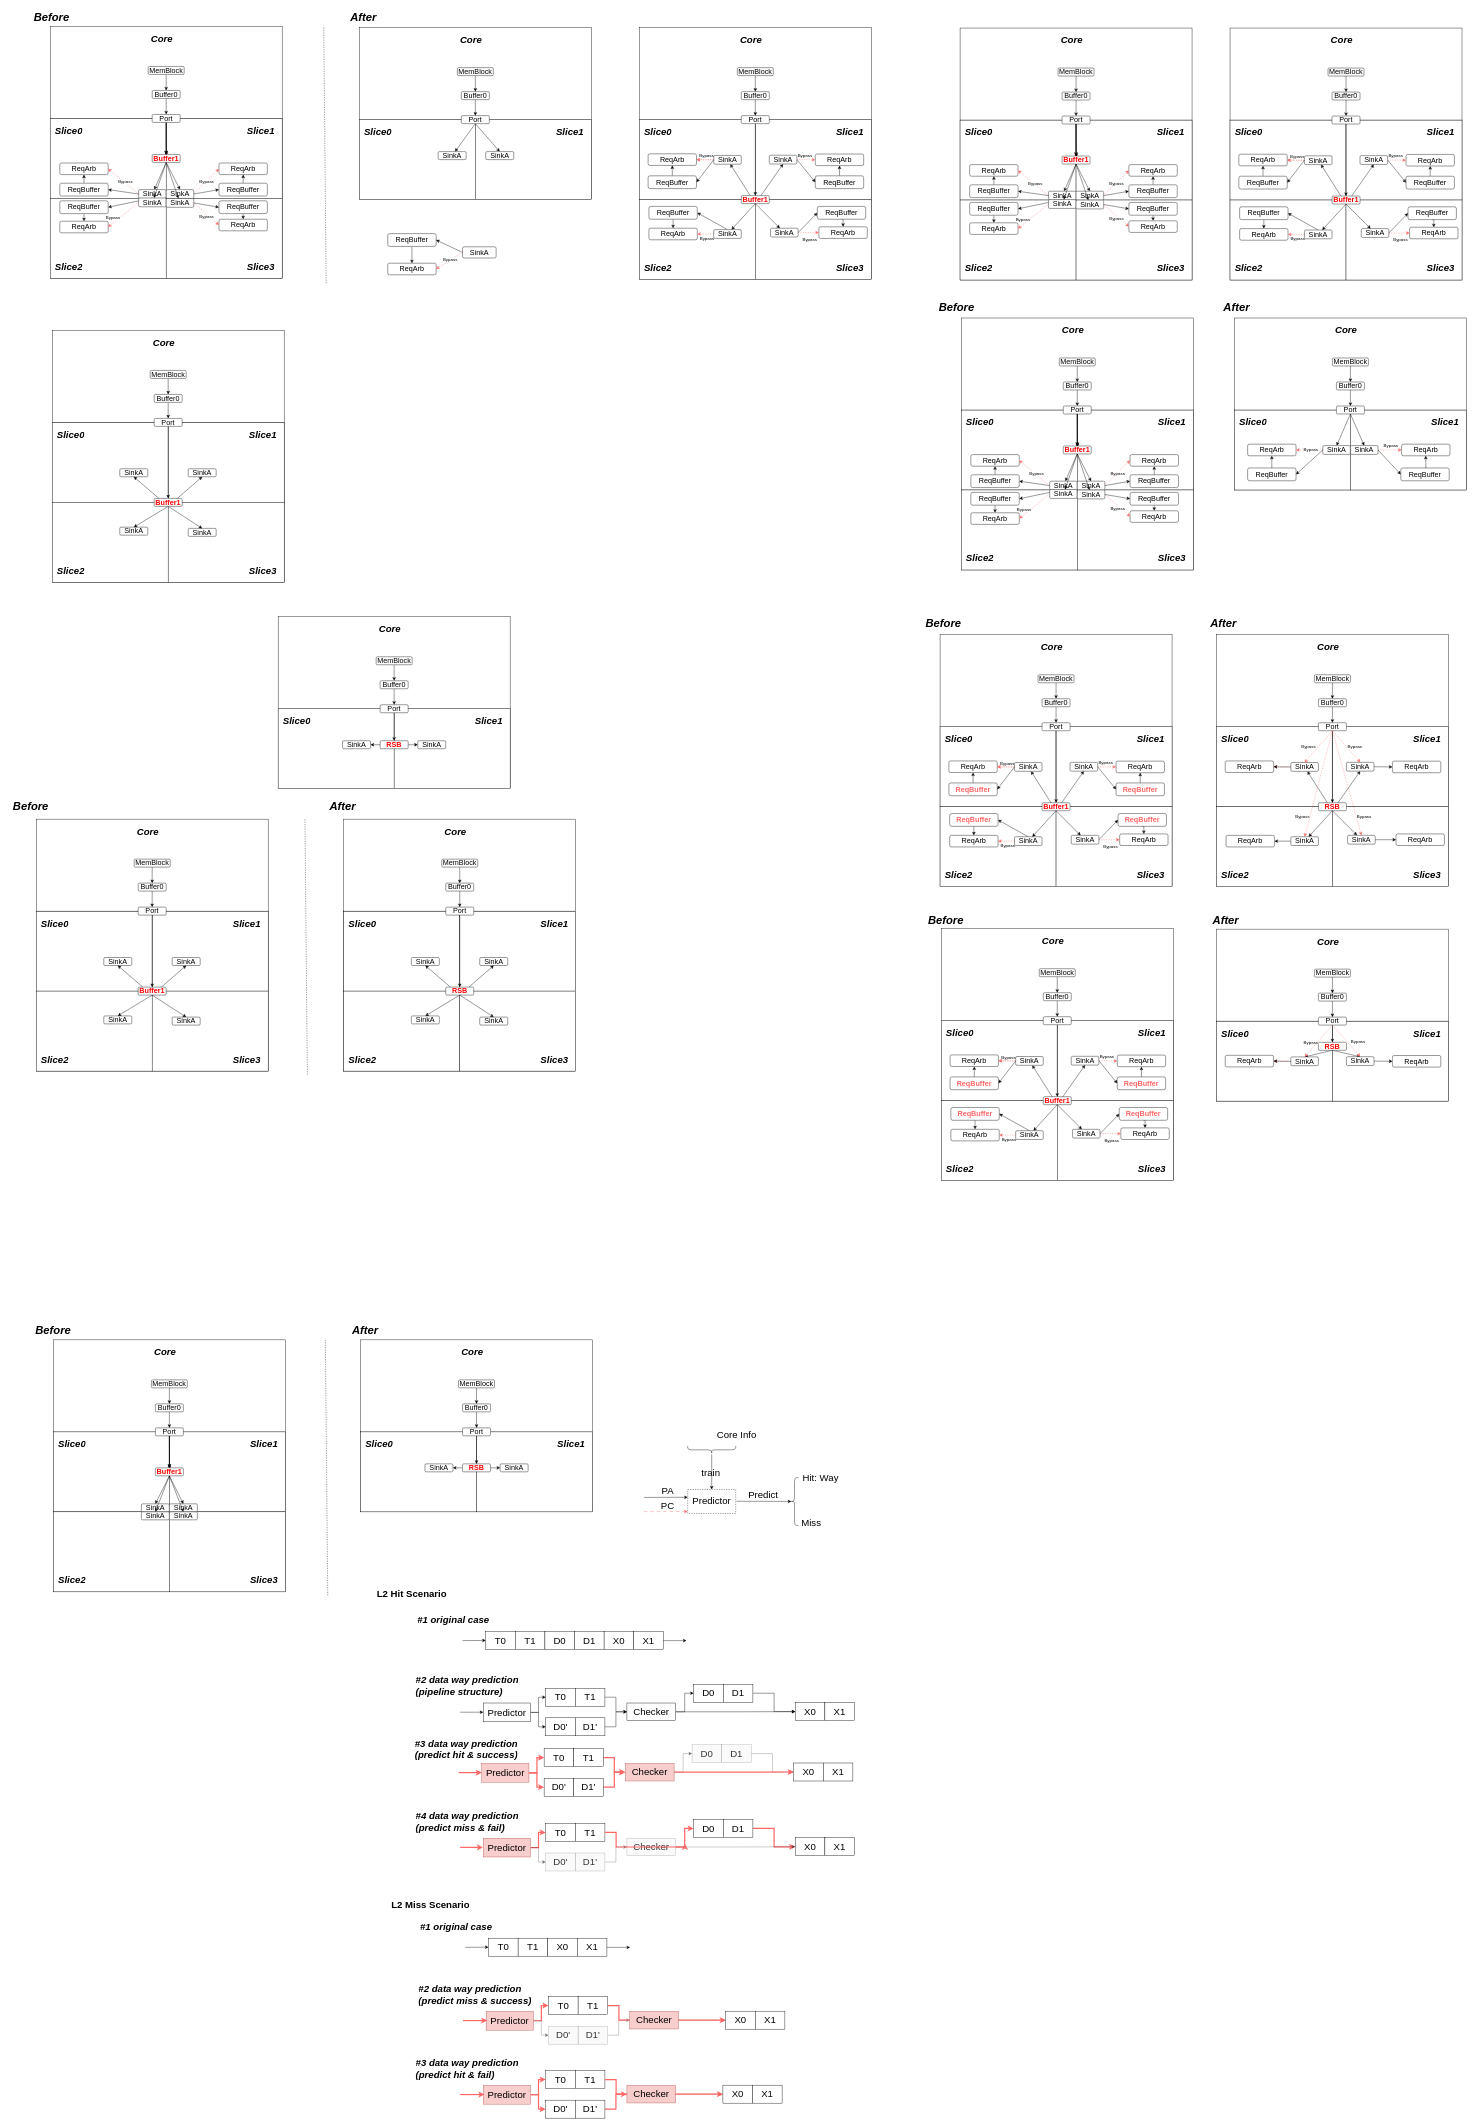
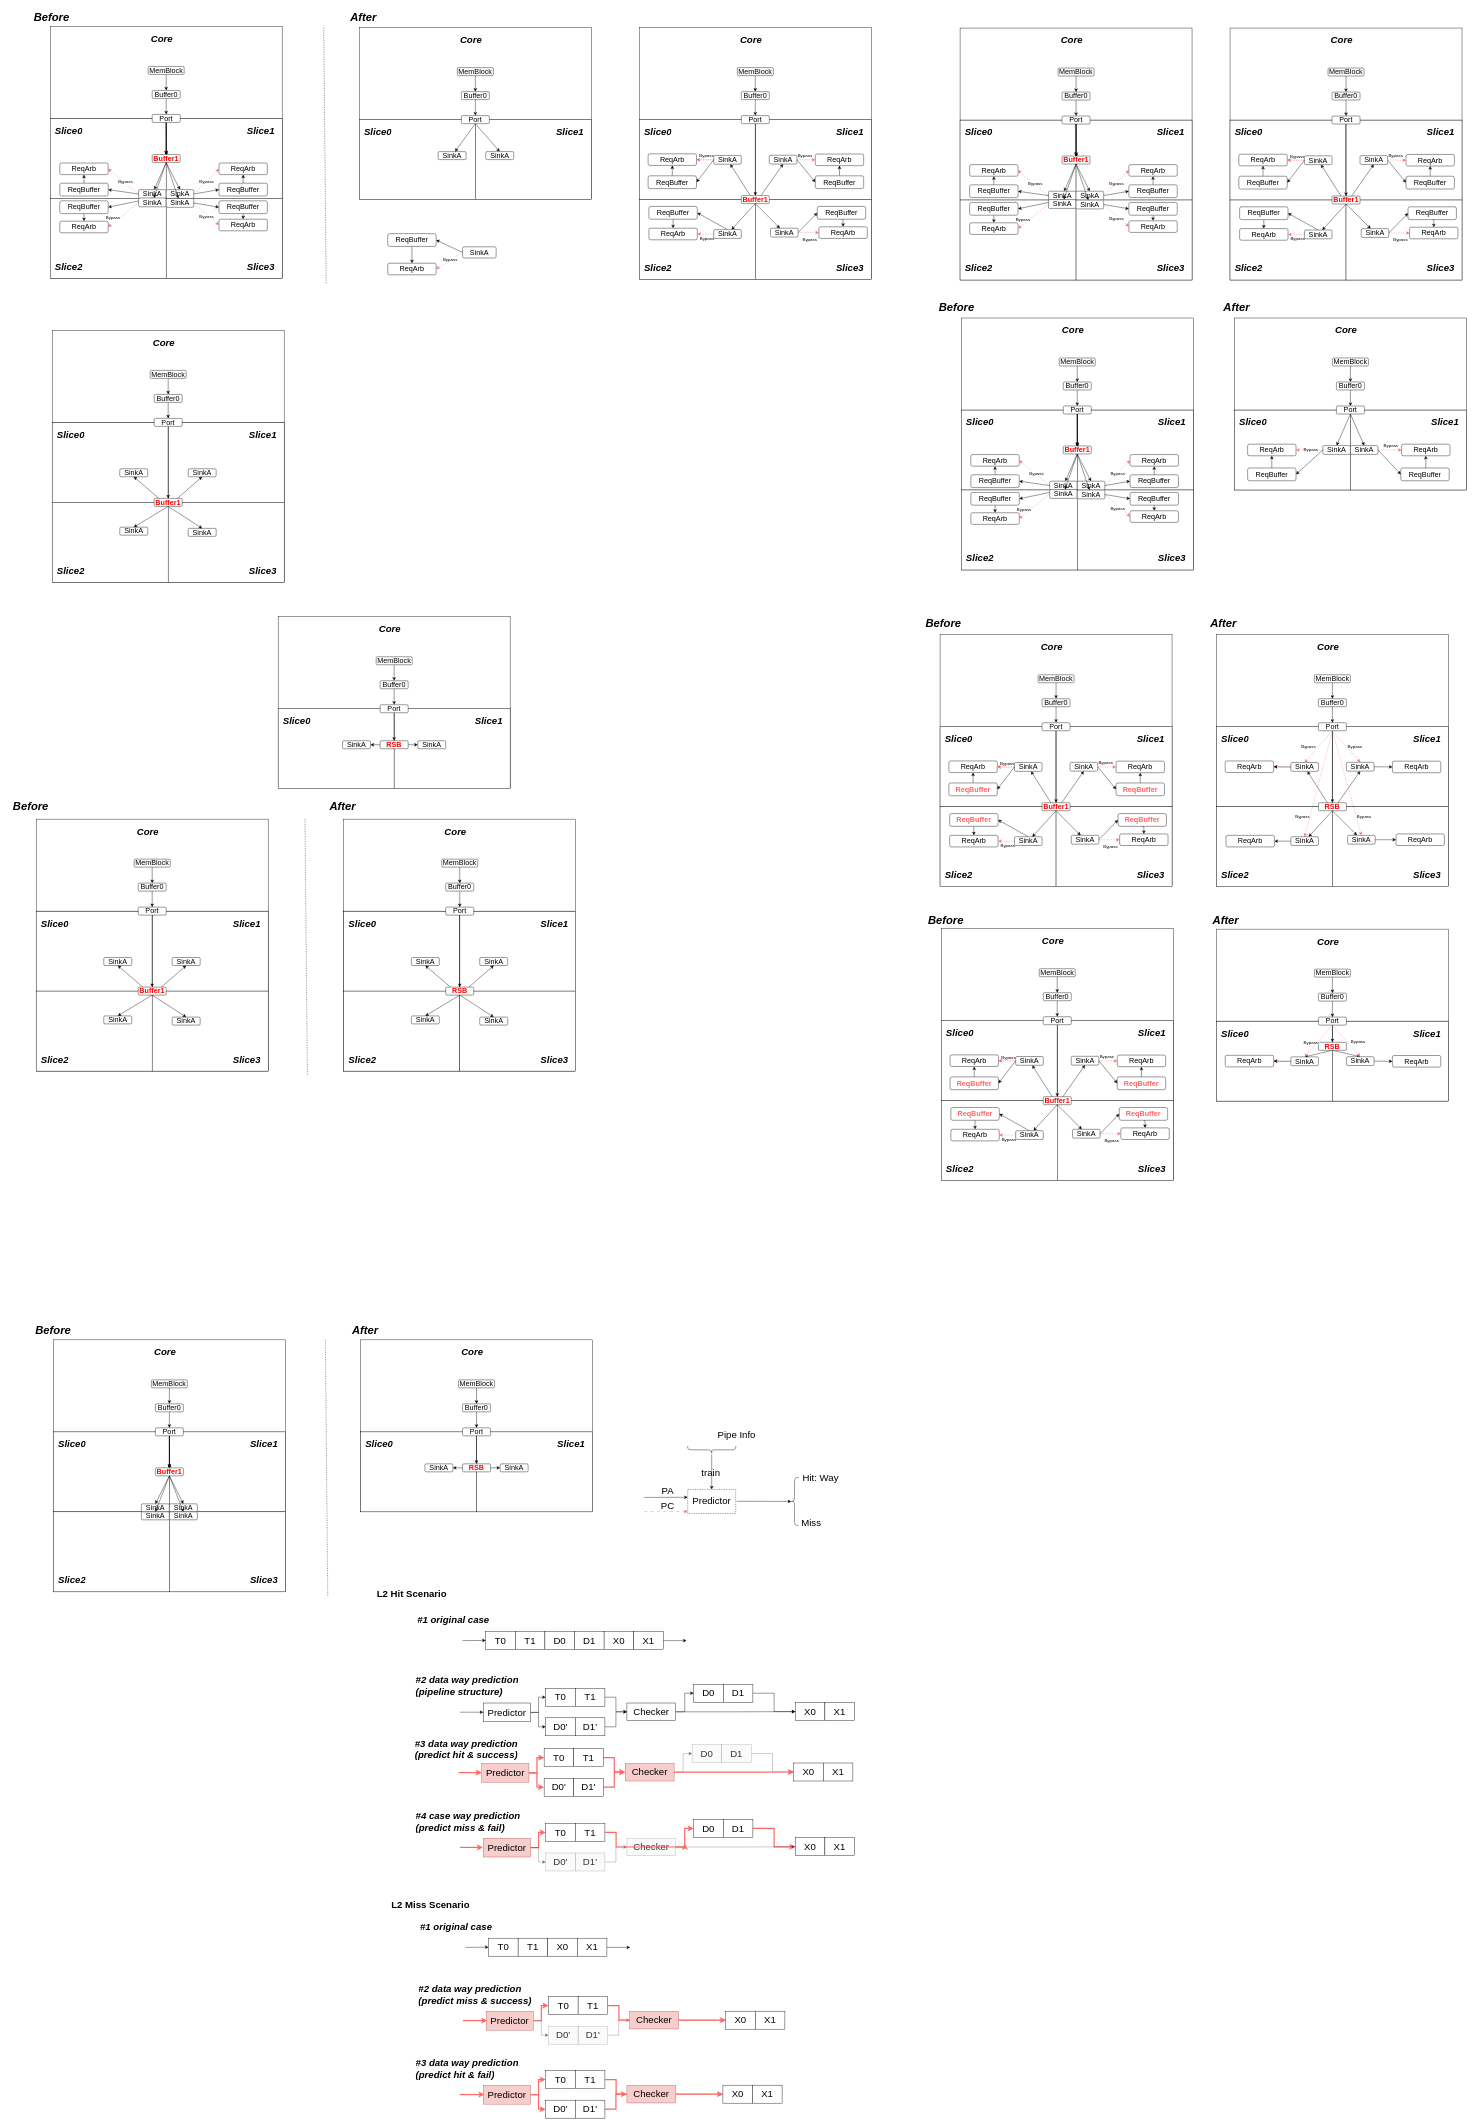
node "Core Info": label "Core Info" -> "Pipe Info"
node "Predict": removed
node "#4 data way prediction (predict miss & fail)": label "#4 data way prediction (predict miss & fail)" -> "#4 case way prediction (predict miss & fail)"
